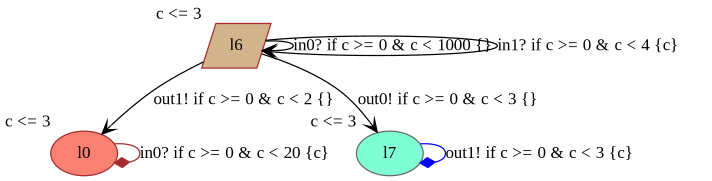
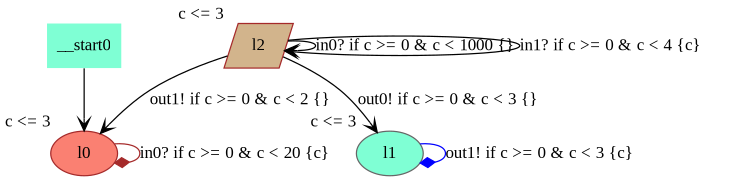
node "__start0": added
node "l6 c <= 3": label "l6 c <= 3" -> "l2 c <= 3"
node "l7 c <= 3": label "l7 c <= 3" -> "l1 c <= 3"
